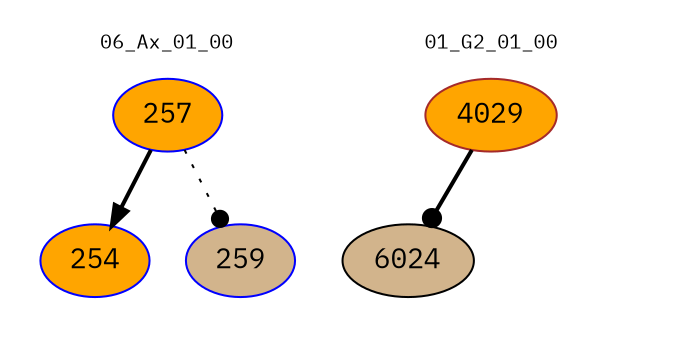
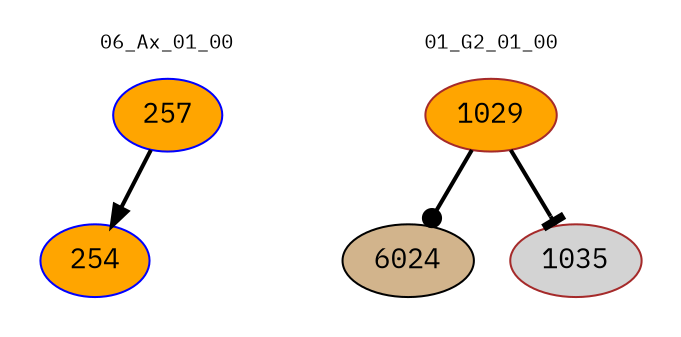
node "4029": label "4029" -> "1029"
node "259": removed
node "1035": added
